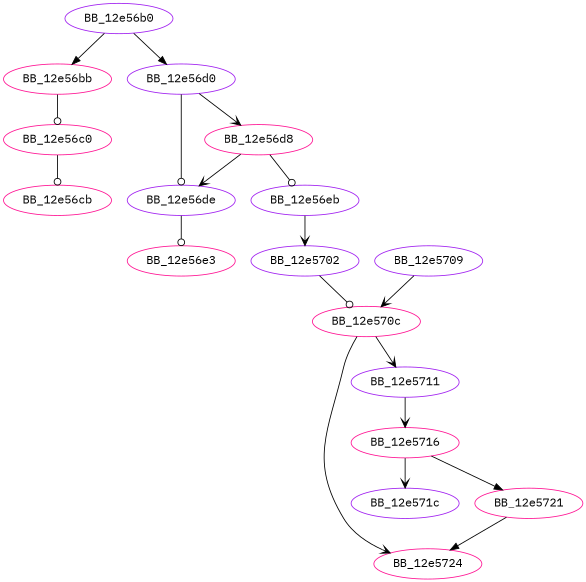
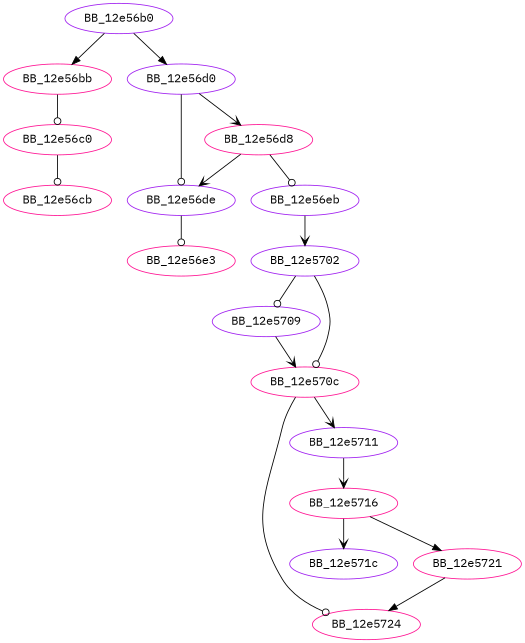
edge "BB_12e5702" -> "BB_12e5709": added
edge "BB_12e570c" -> "BB_12e5724": arrowhead vee -> odot
